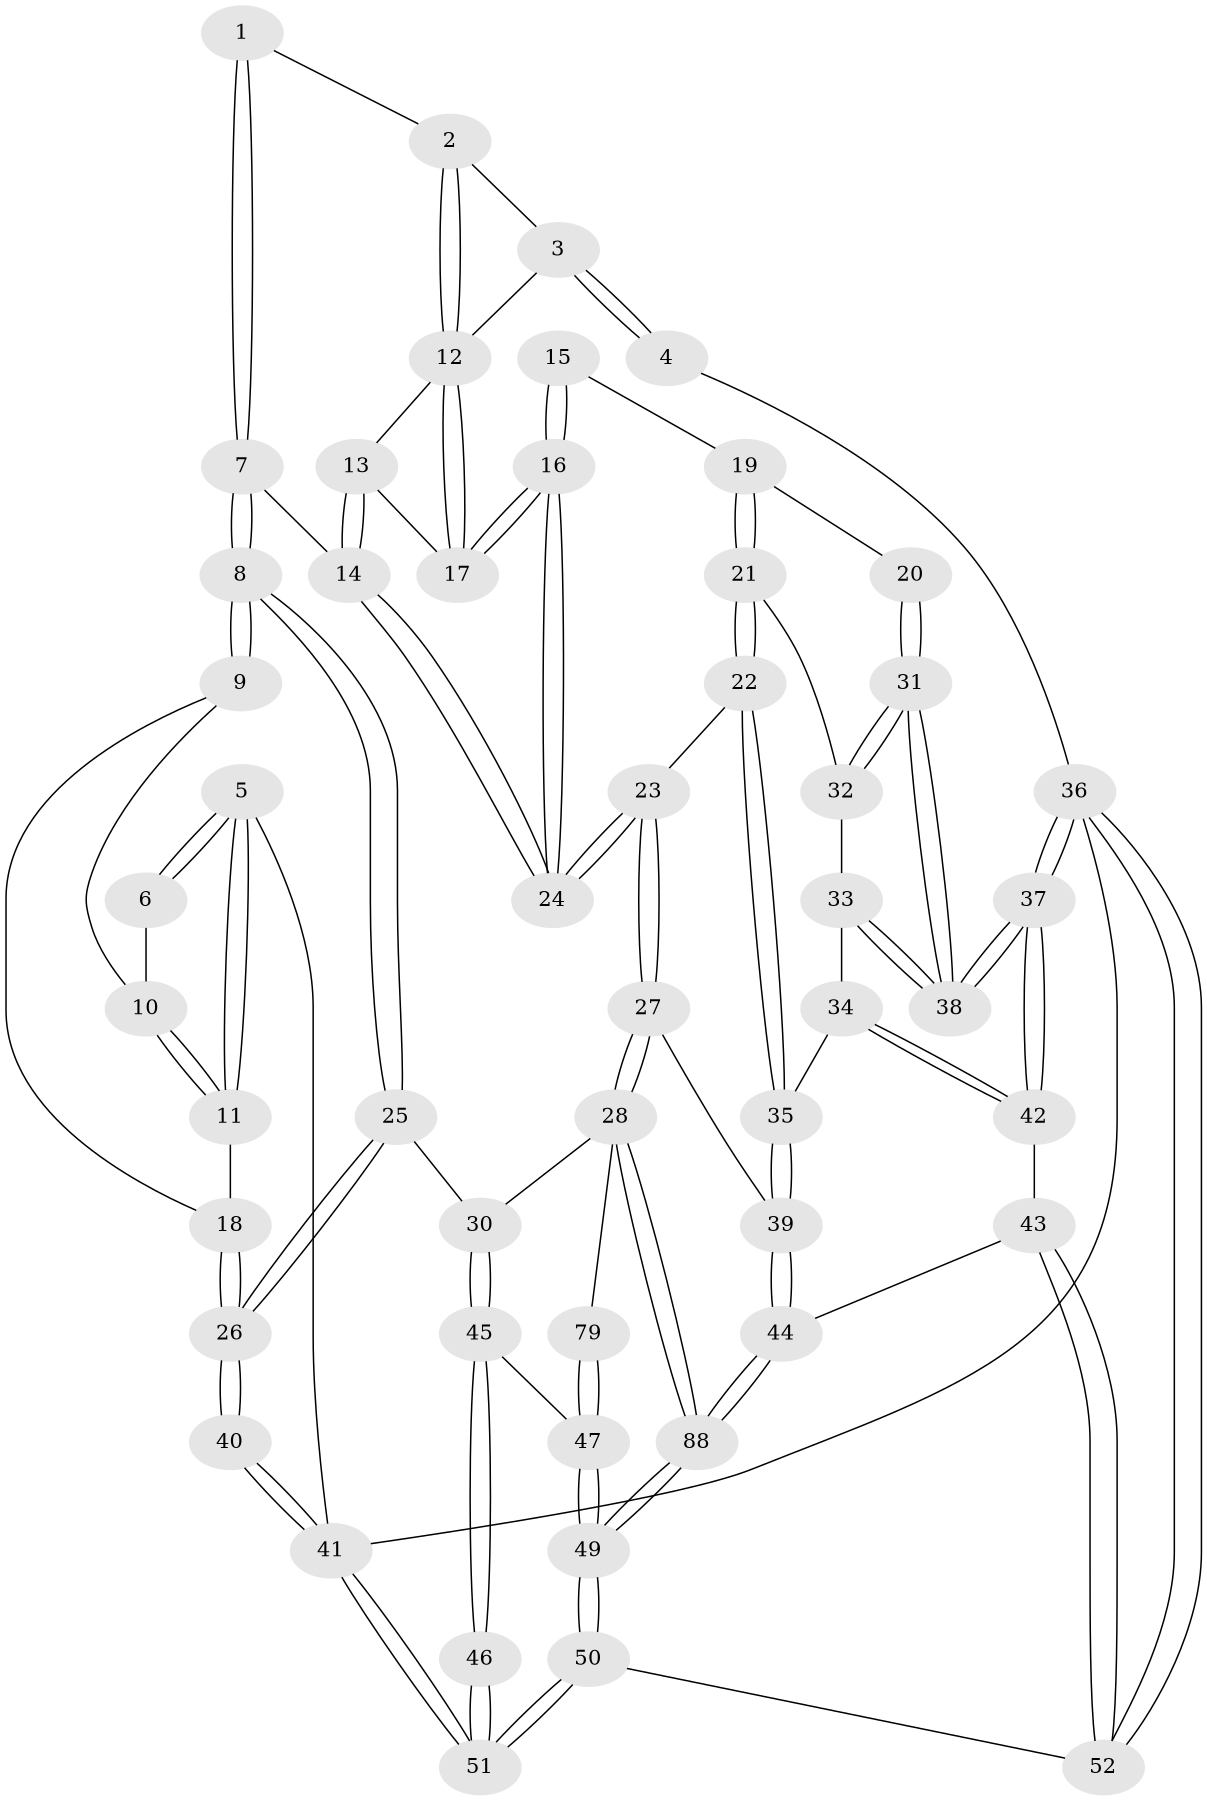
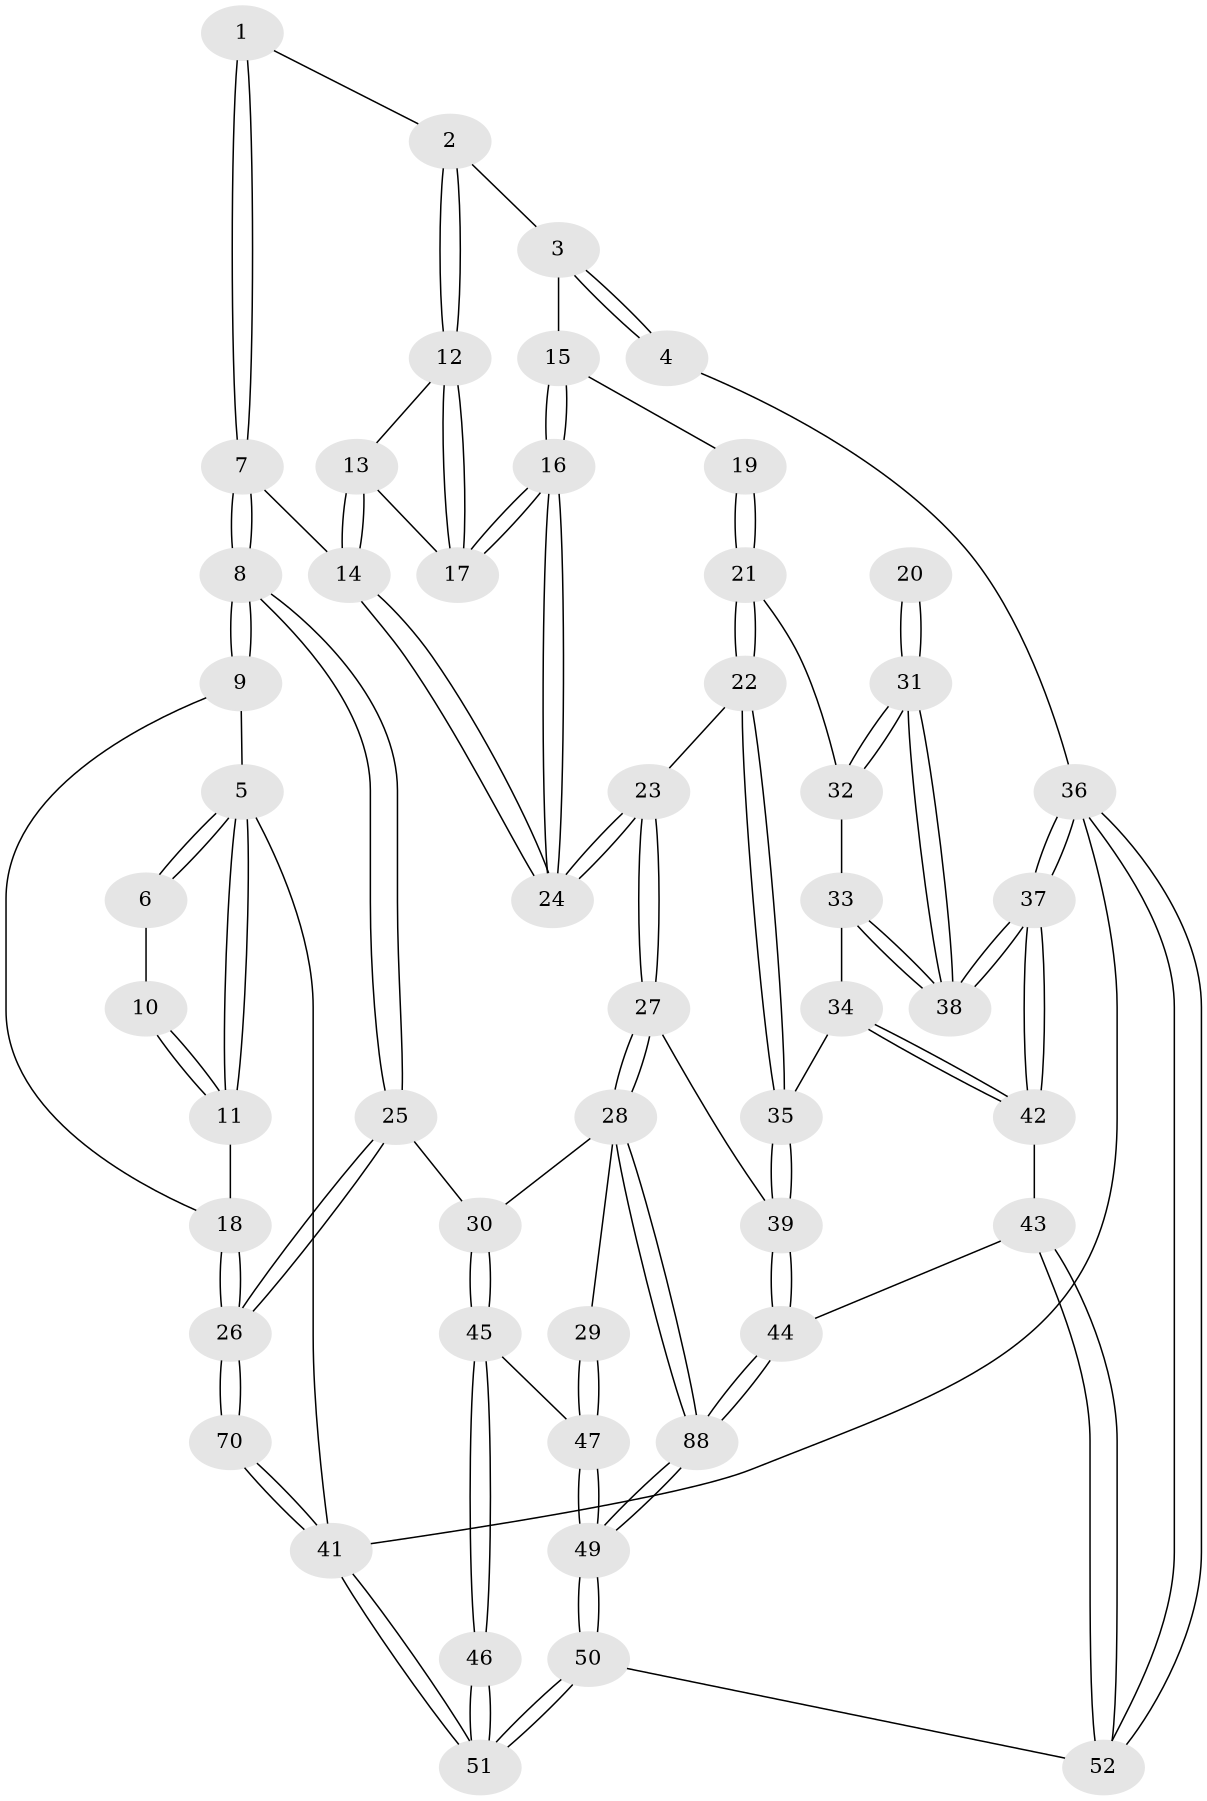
edge "3" -- "12": now "3" -- "15"
edge "19" -- "20": removed
edge "9" -- "10": now "9" -- "5"
node "79": label "79" -> "29"
node "40": label "40" -> "70"
